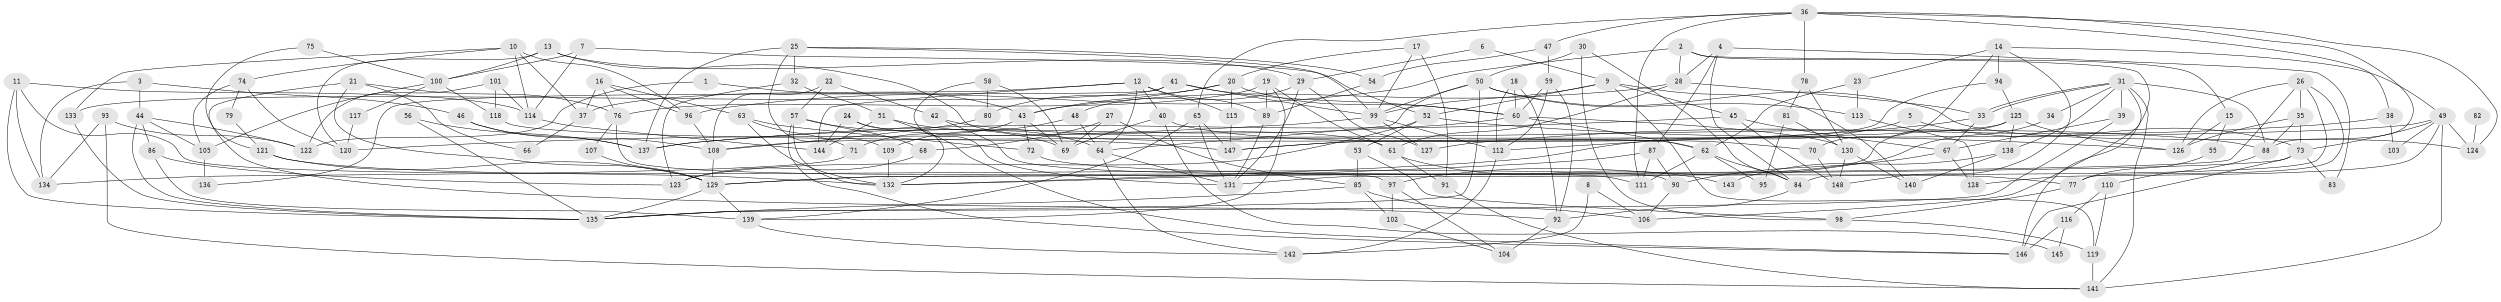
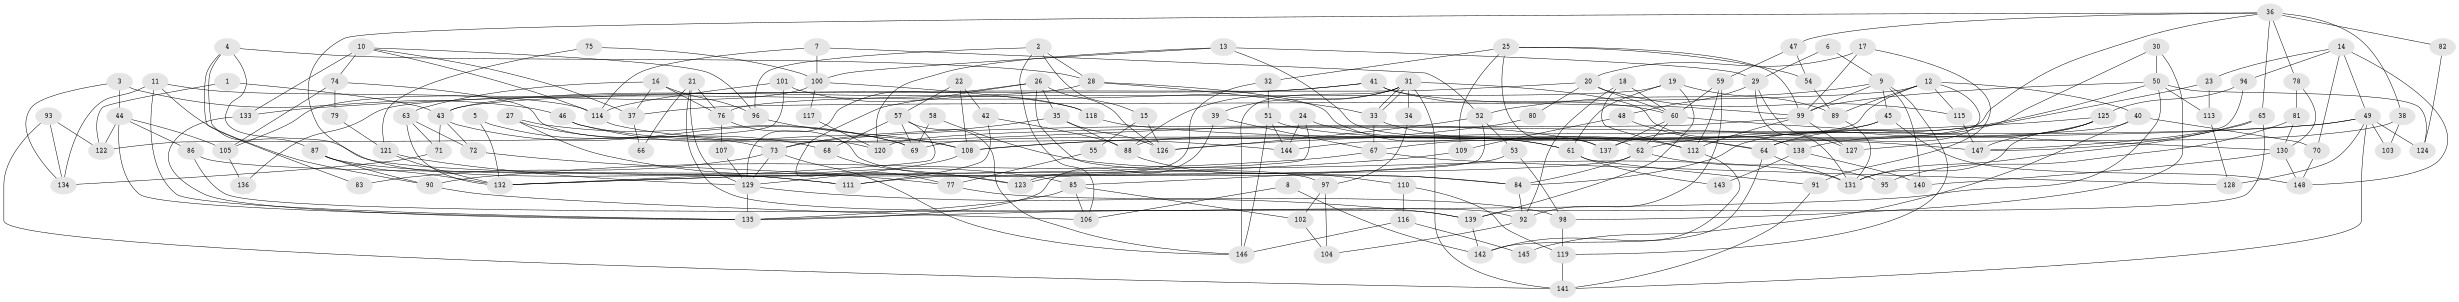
edge "36" -- "124": now "36" -- "82"
edge "58" -- "80": removed
node "56": removed
